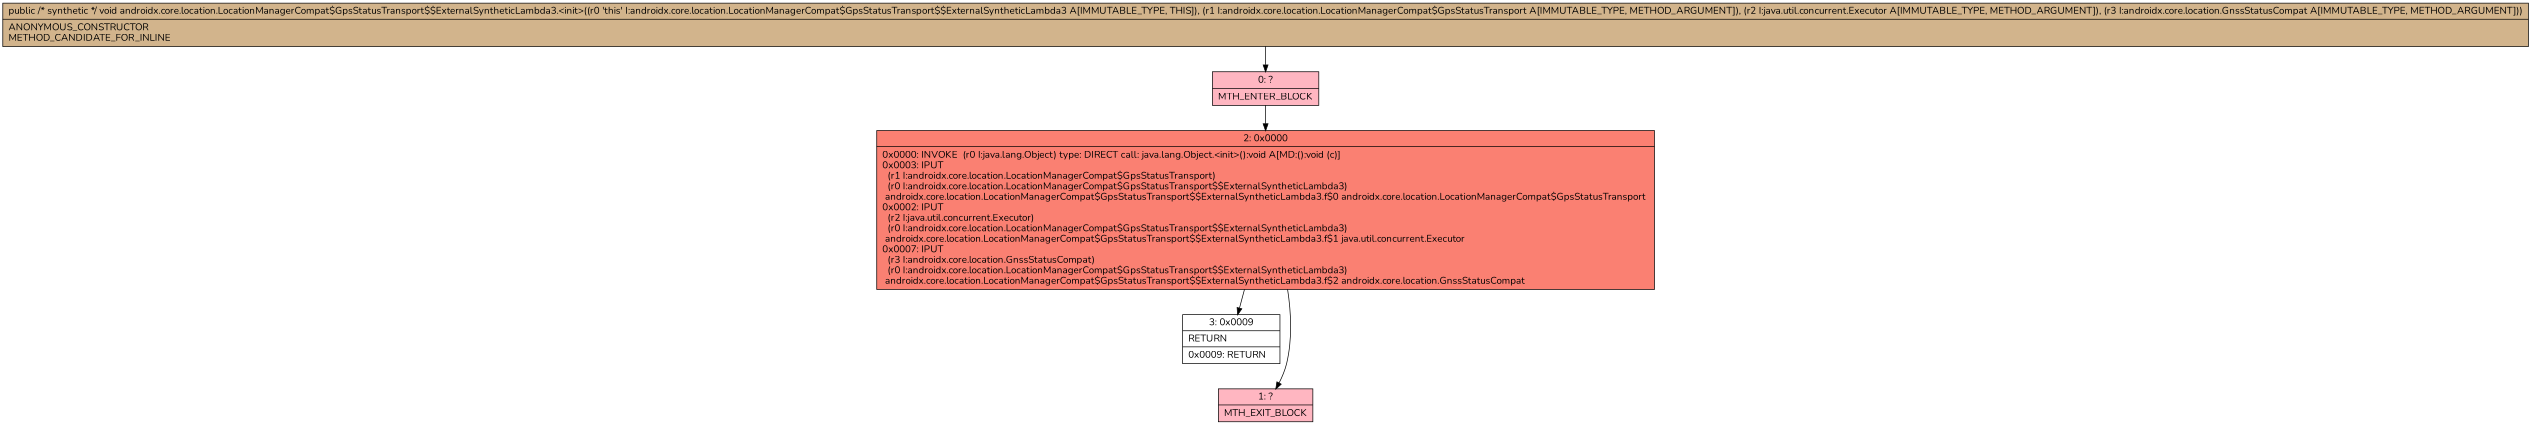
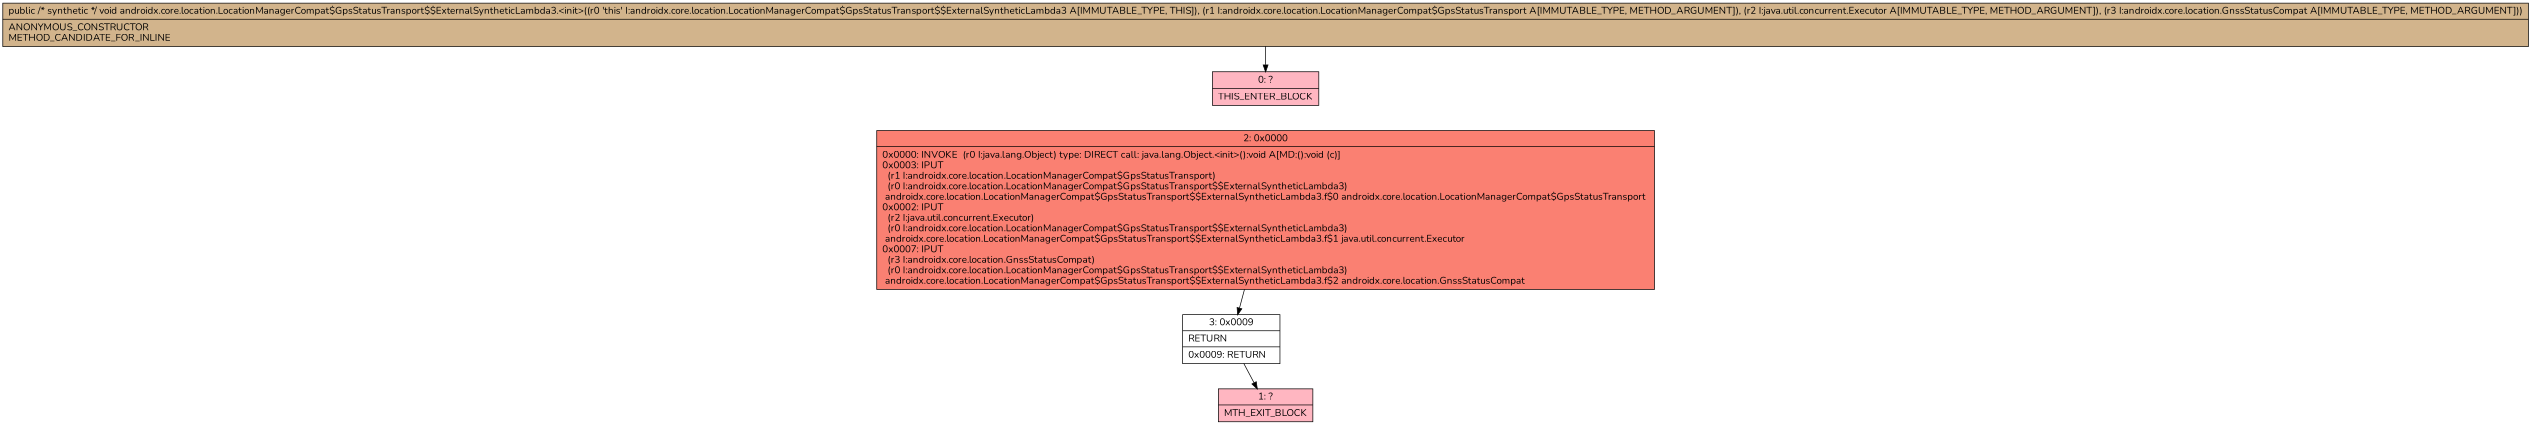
node "0: ?": text "MTH_ENTER_BLOCK" -> "THIS_ENTER_BLOCK"
edge "0: ?" -> "2: 0x0000": removed
edge "2: 0x0000" -> "1: ?": now "3: 0x0009" -> "1: ?"
